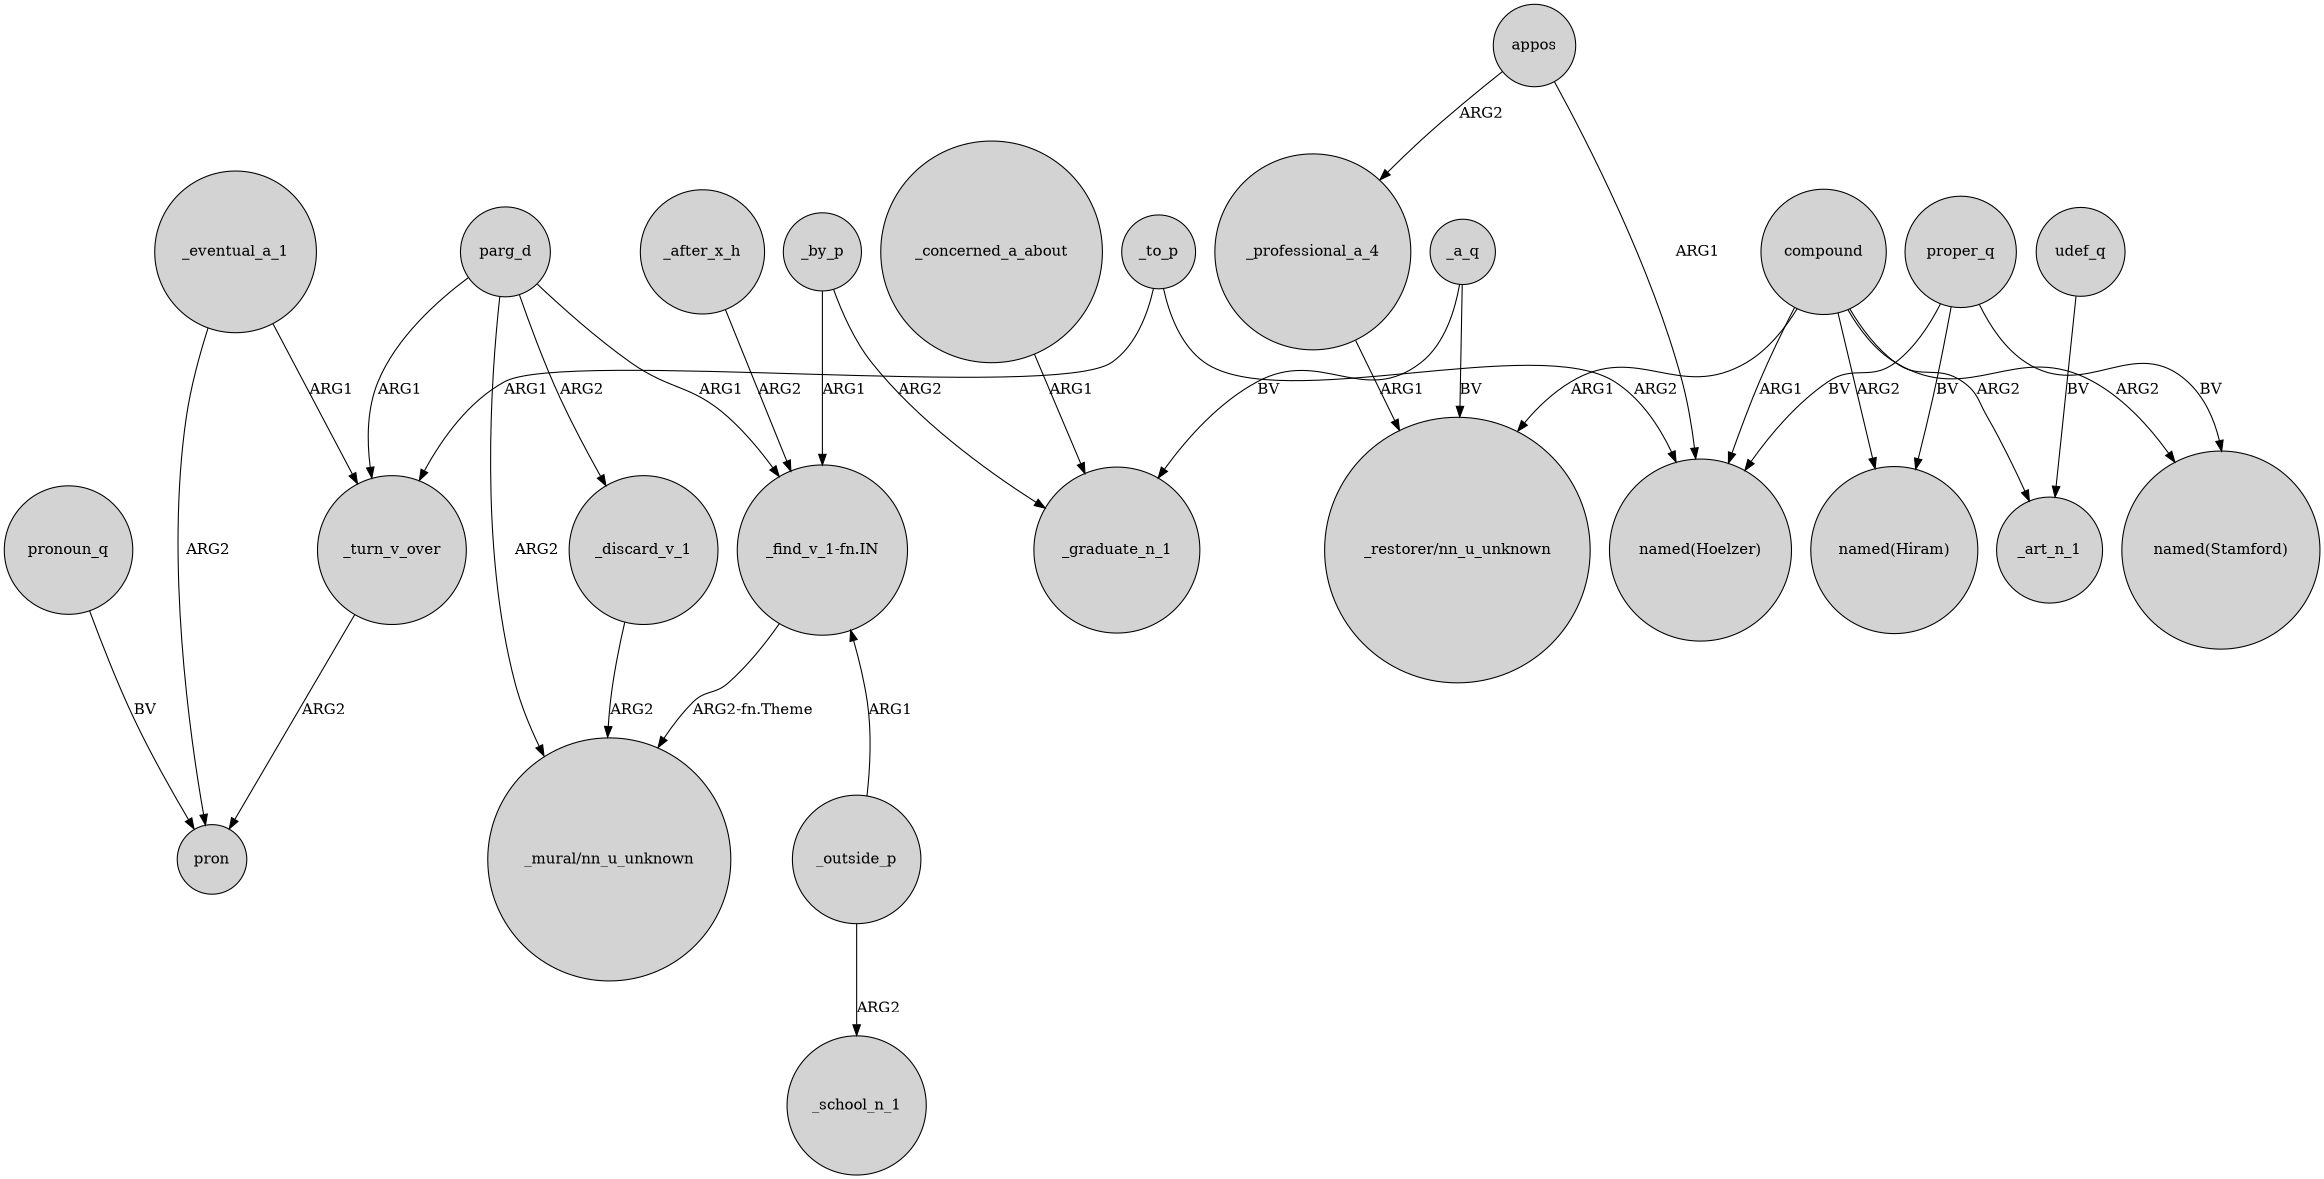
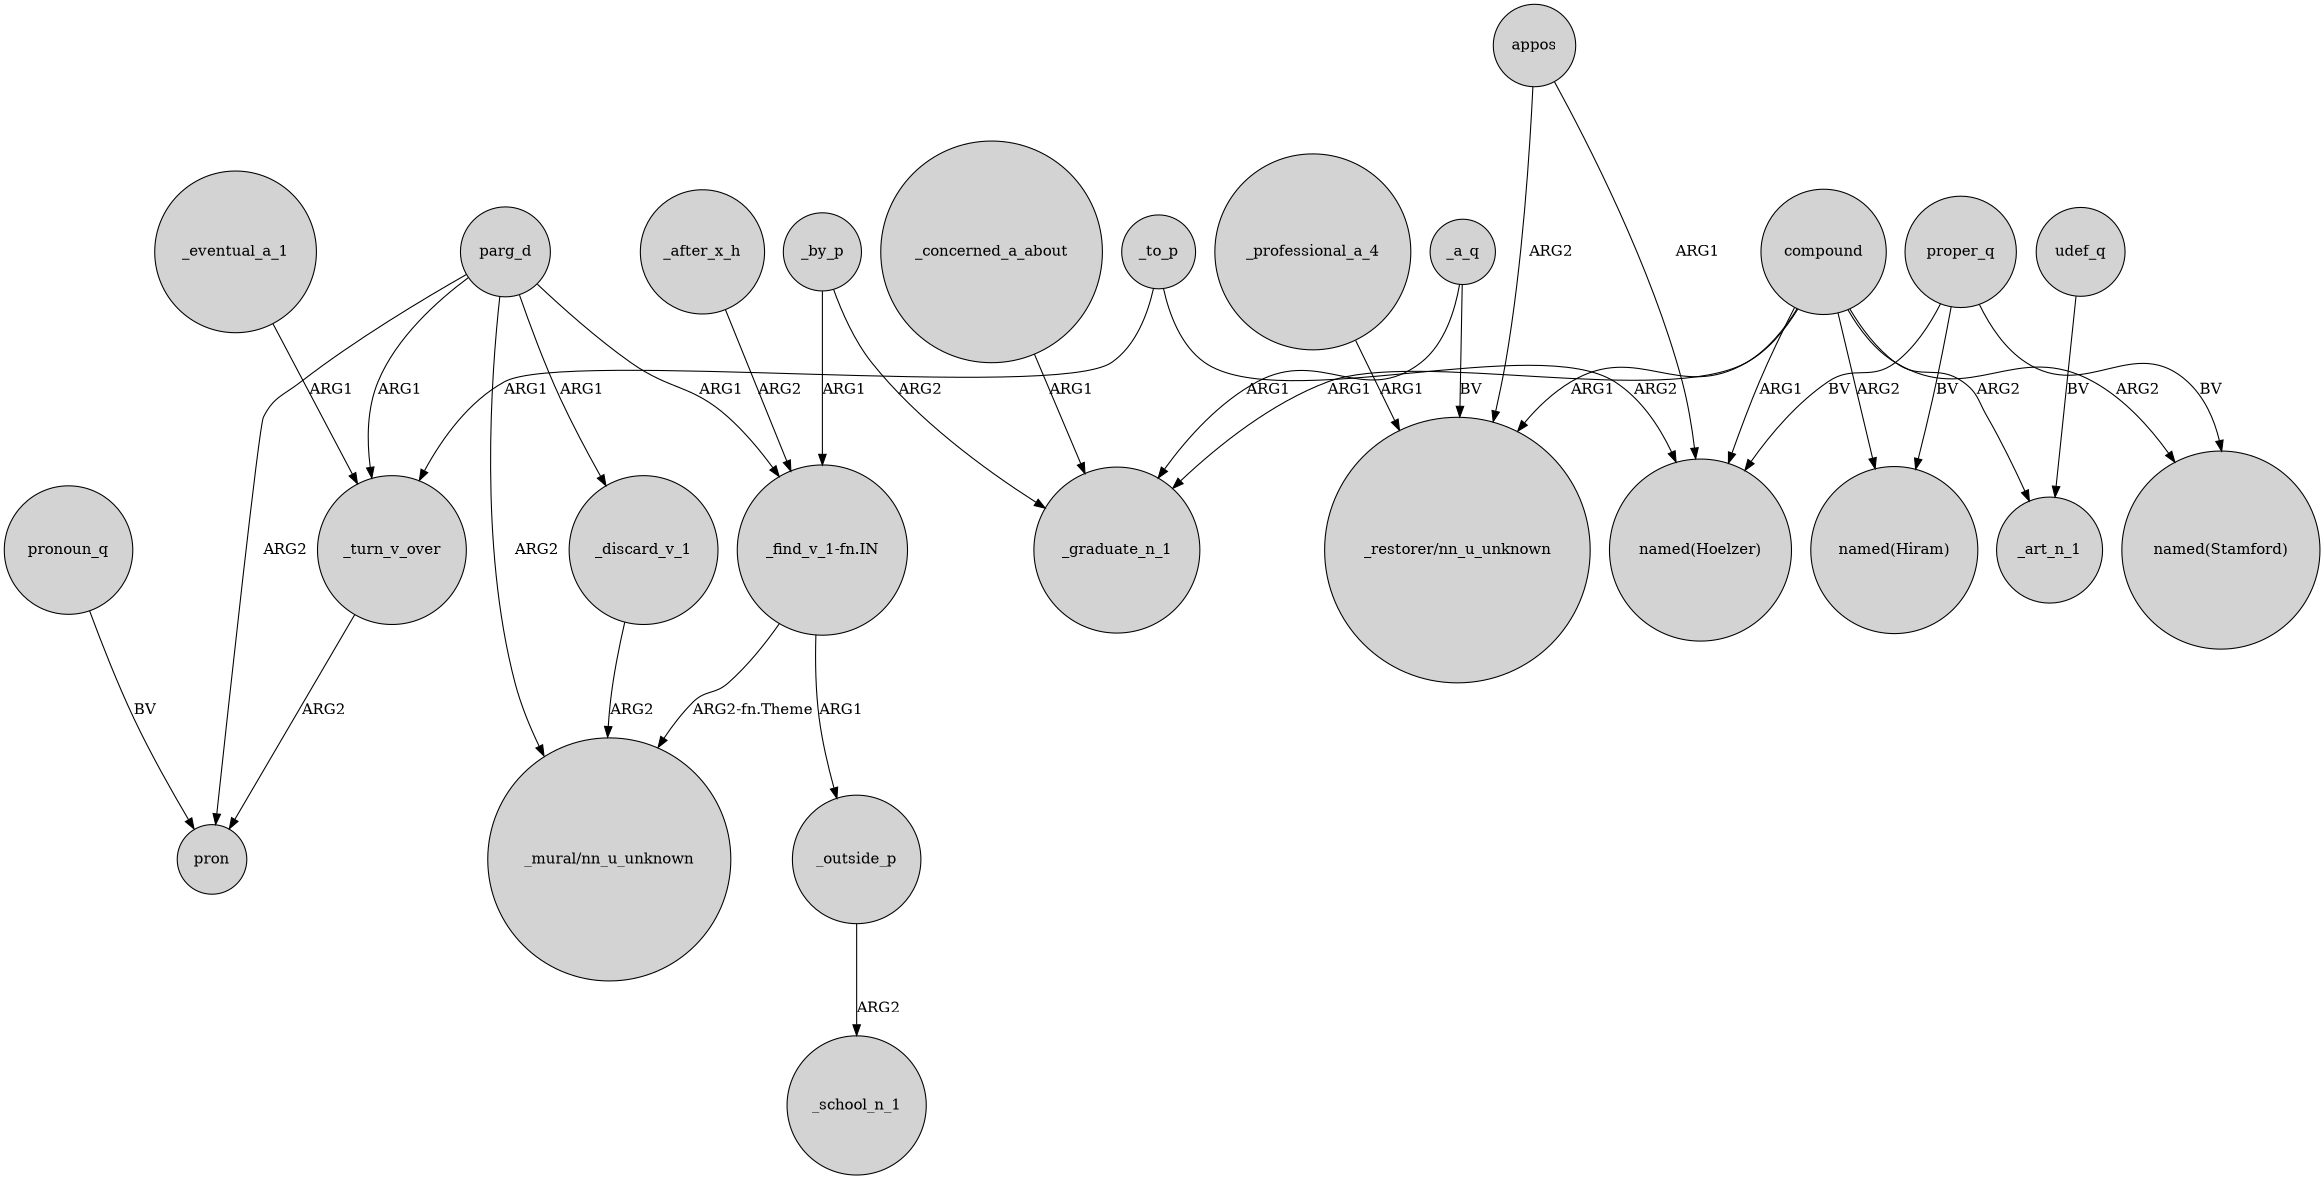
edge "appos" -> "_professional_a_4": now "appos" -> "_restorer/nn_u_unknown"
edge "compound" -> "_graduate_n_1": added, label "ARG1"
edge "parg_d" -> "_discard_v_1": label "ARG2" -> "ARG1"
edge "_a_q" -> "_graduate_n_1": label "BV" -> "ARG1"
edge "_eventual_a_1" -> "pron": now "parg_d" -> "pron"
edge "_outside_p" -> "_find_v_1-fn.IN": reversed
